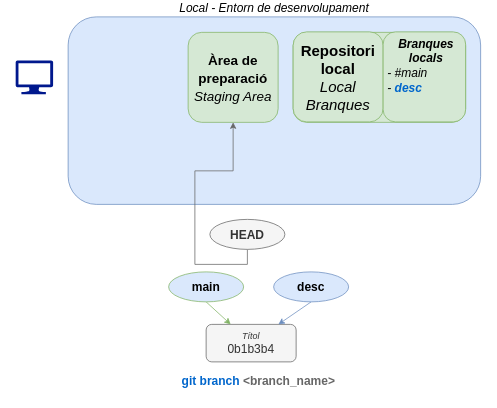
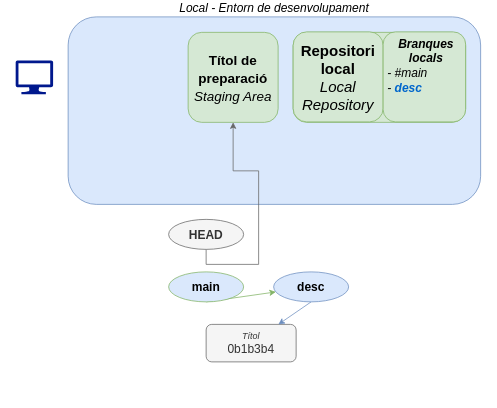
node "Repositori local Local Branques": label "Repositori local Local Branques" -> "Repositori local Local Repository"
node "Àrea de preparacióStaging Area": label "Àrea de preparacióStaging Area" -> "Títol de preparacióStaging Area"
node "HEAD": moved (247, 234) -> (206, 234)
edge "main" -> "Títol 0b1b3b4": now "main" -> "desc"
node "git branch <branch_name>": removed
